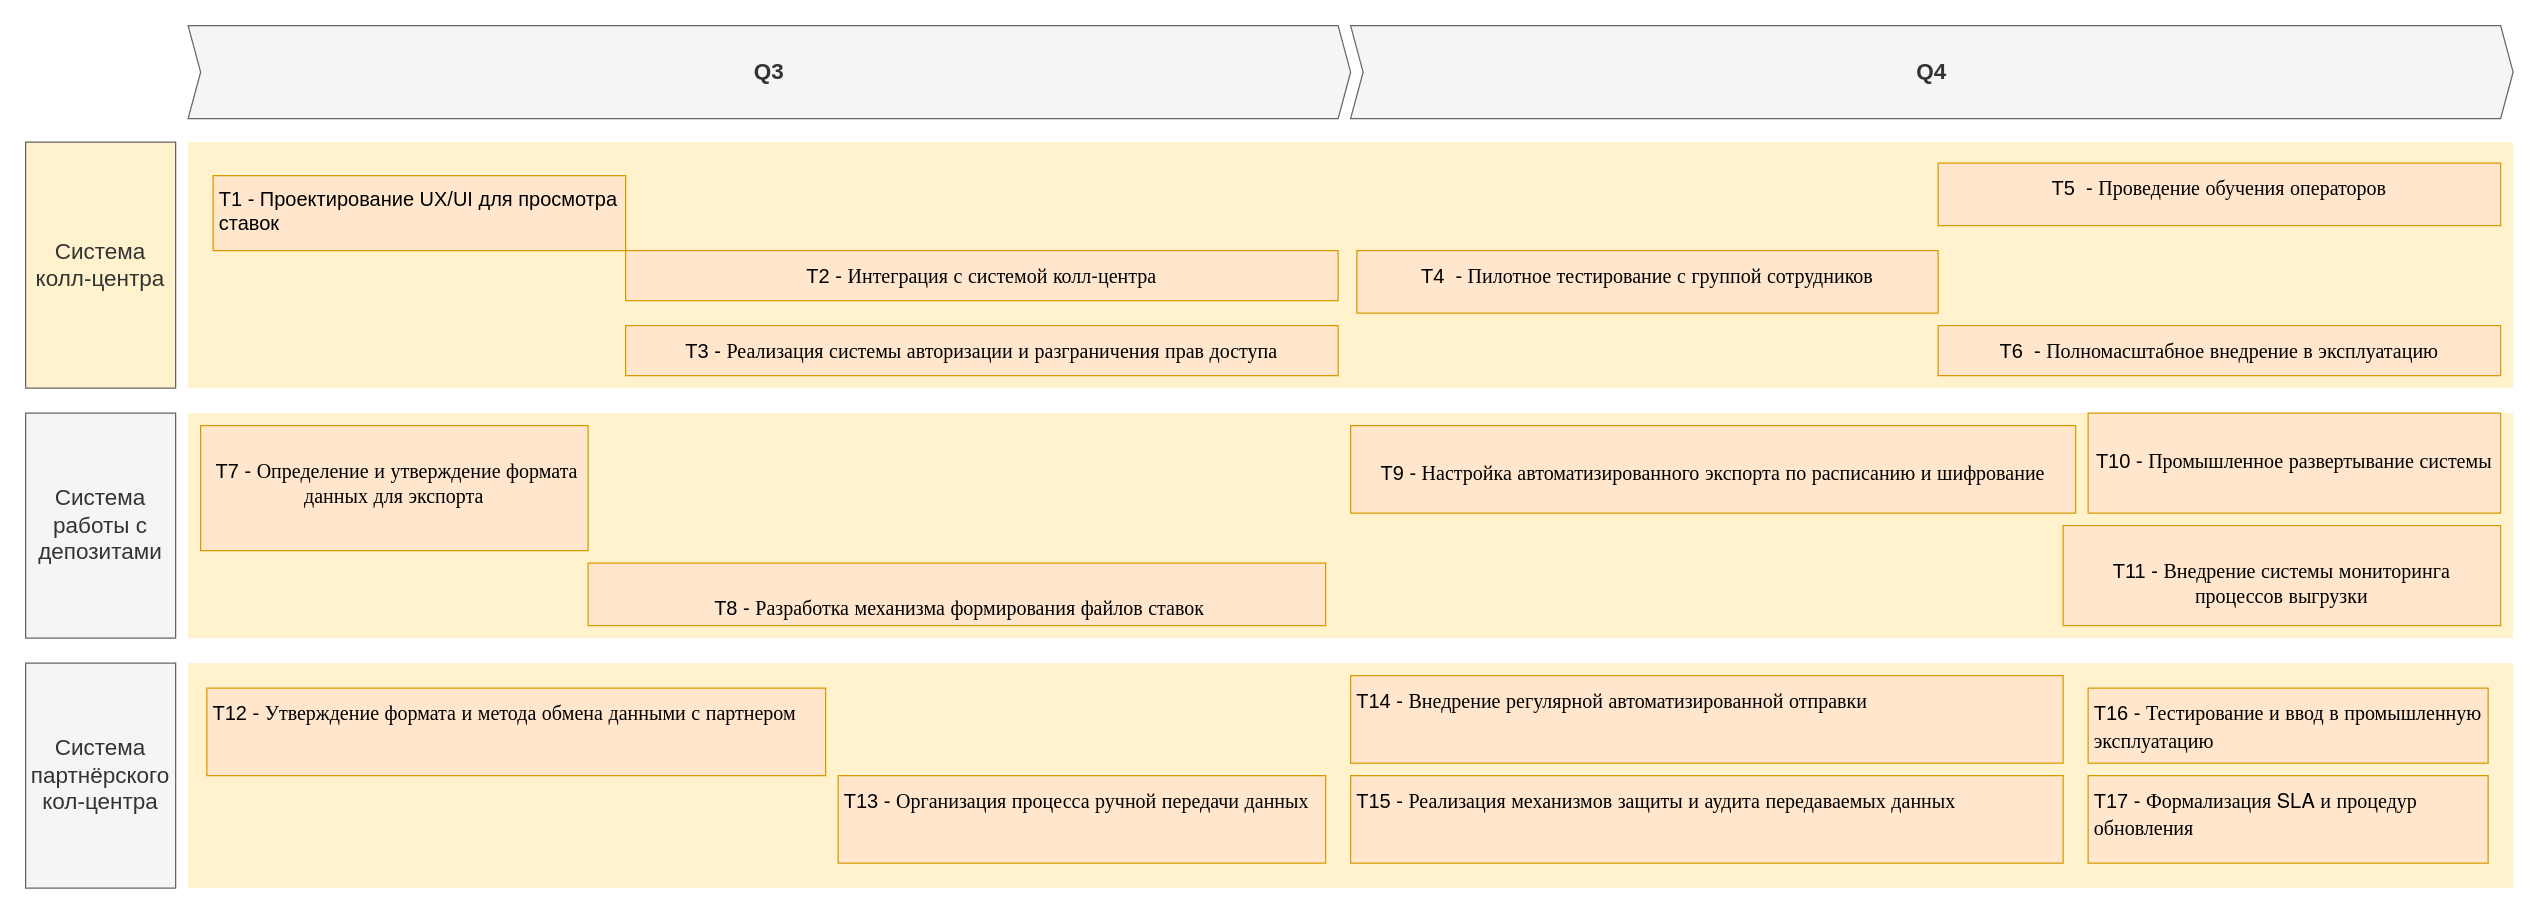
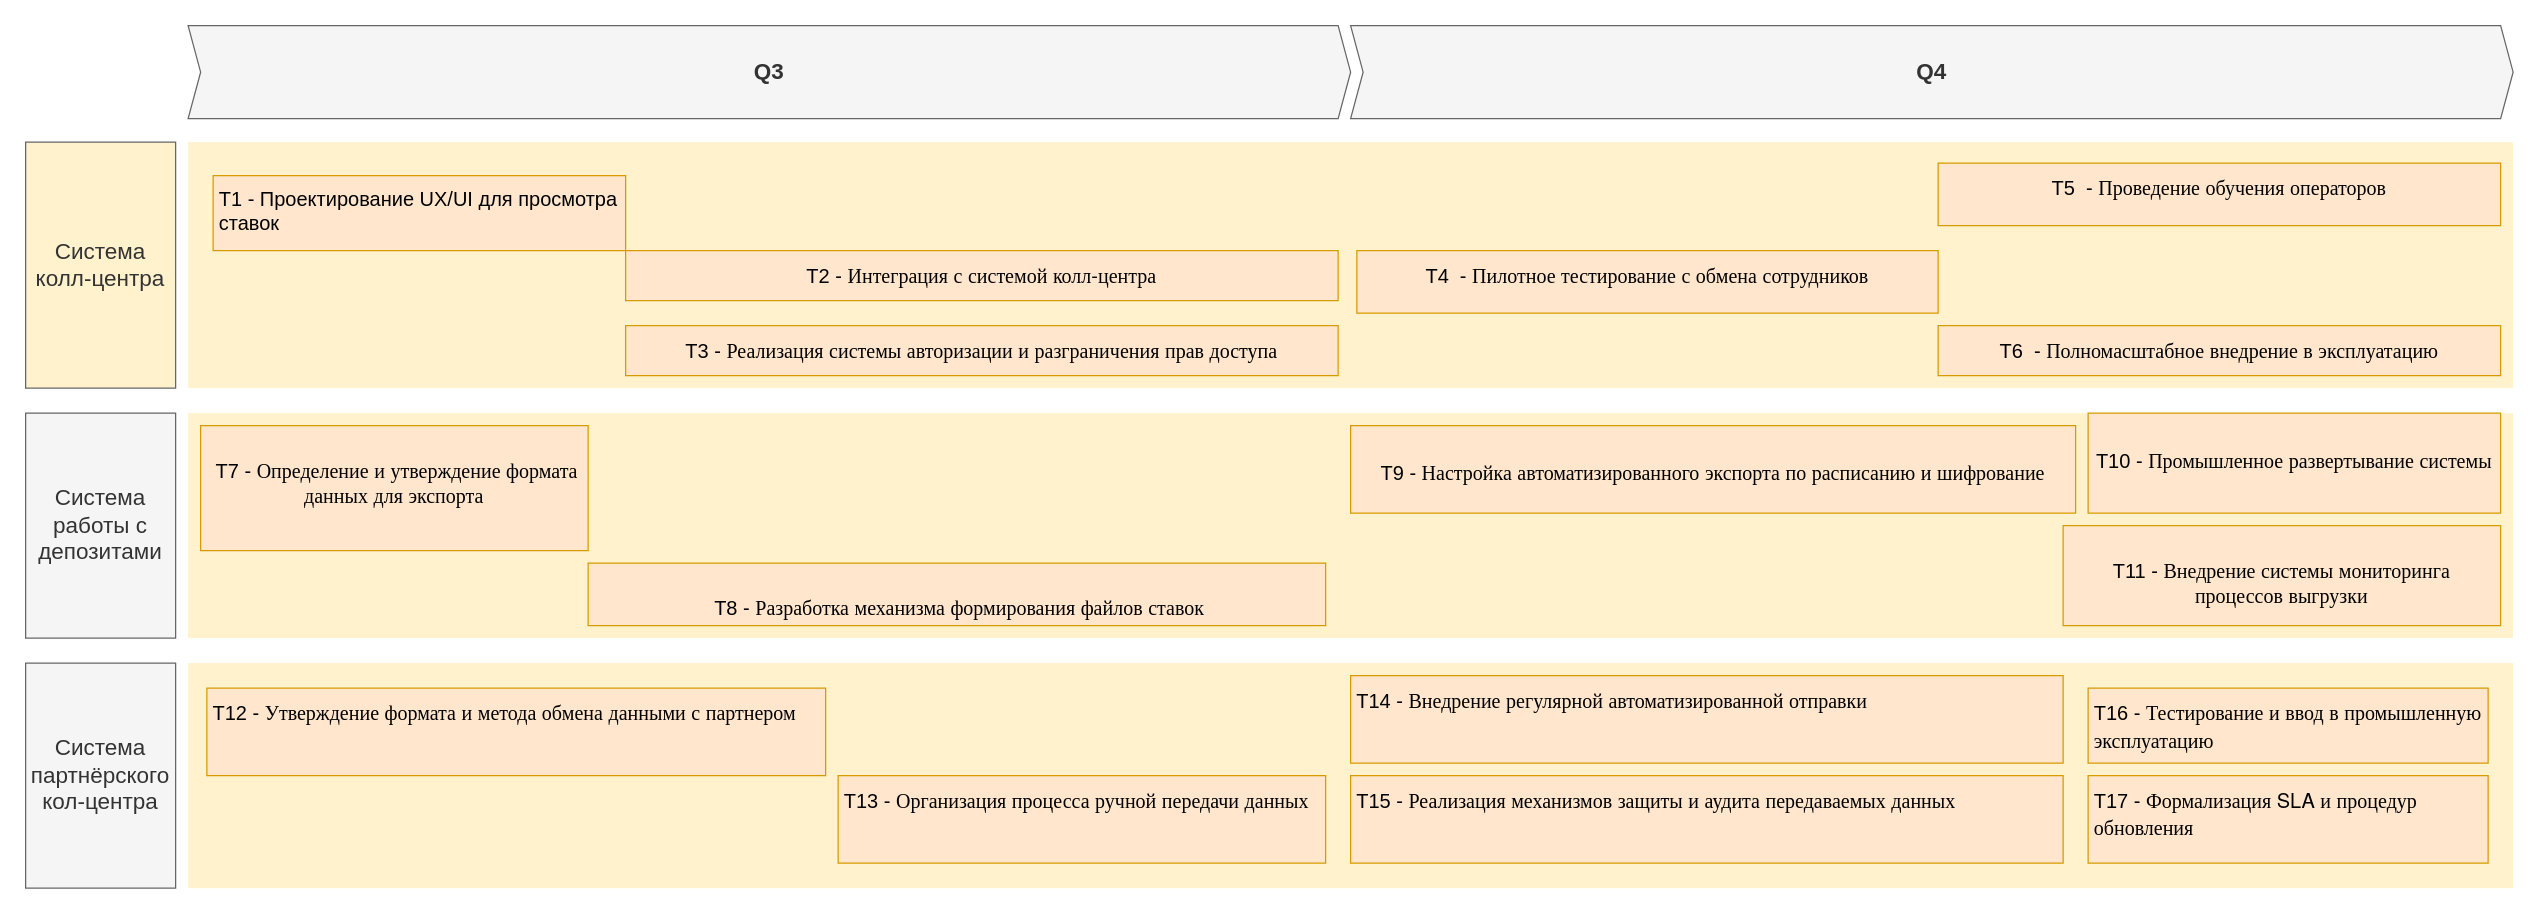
node "T4 - Пилотное тестирование с группой сотрудников": label "T4 - Пилотное тестирование с группой сотрудников" -> "T4 - Пилотное тестирование с обмена сотрудников"
